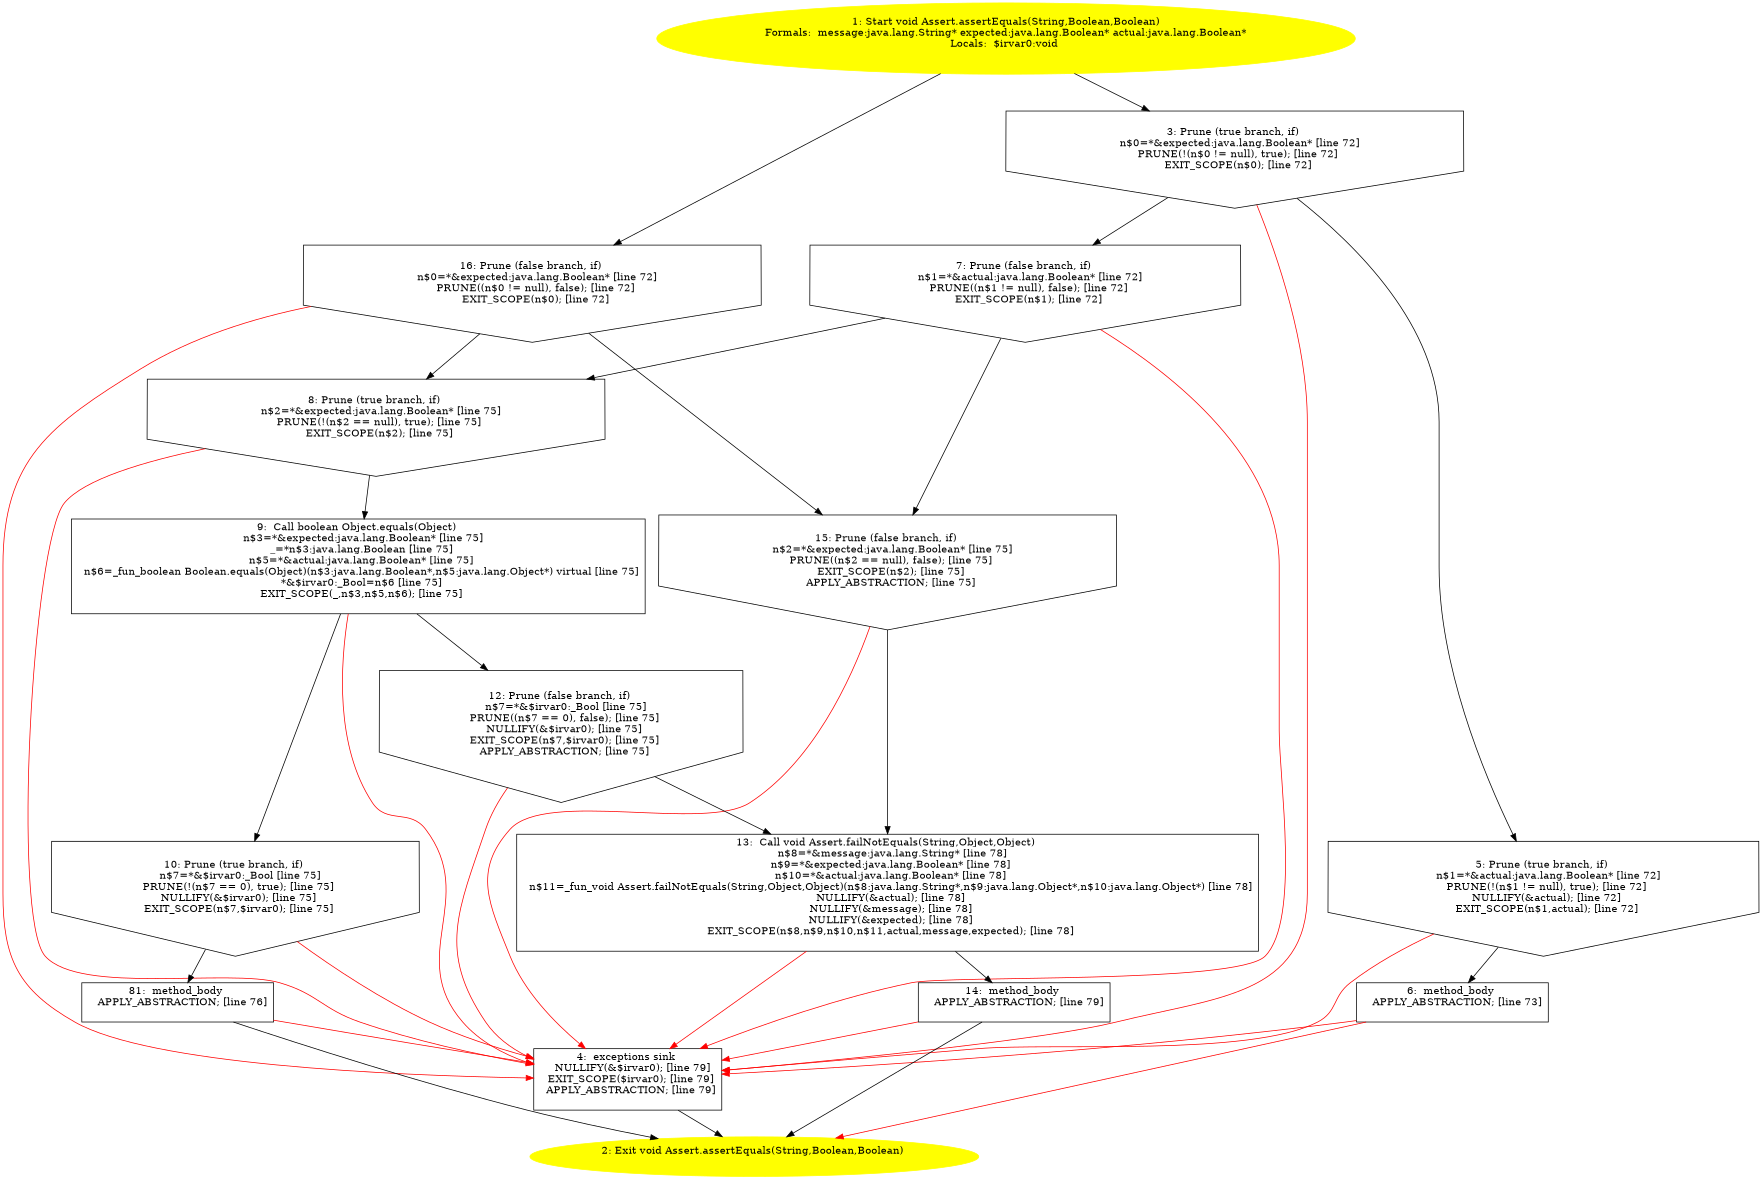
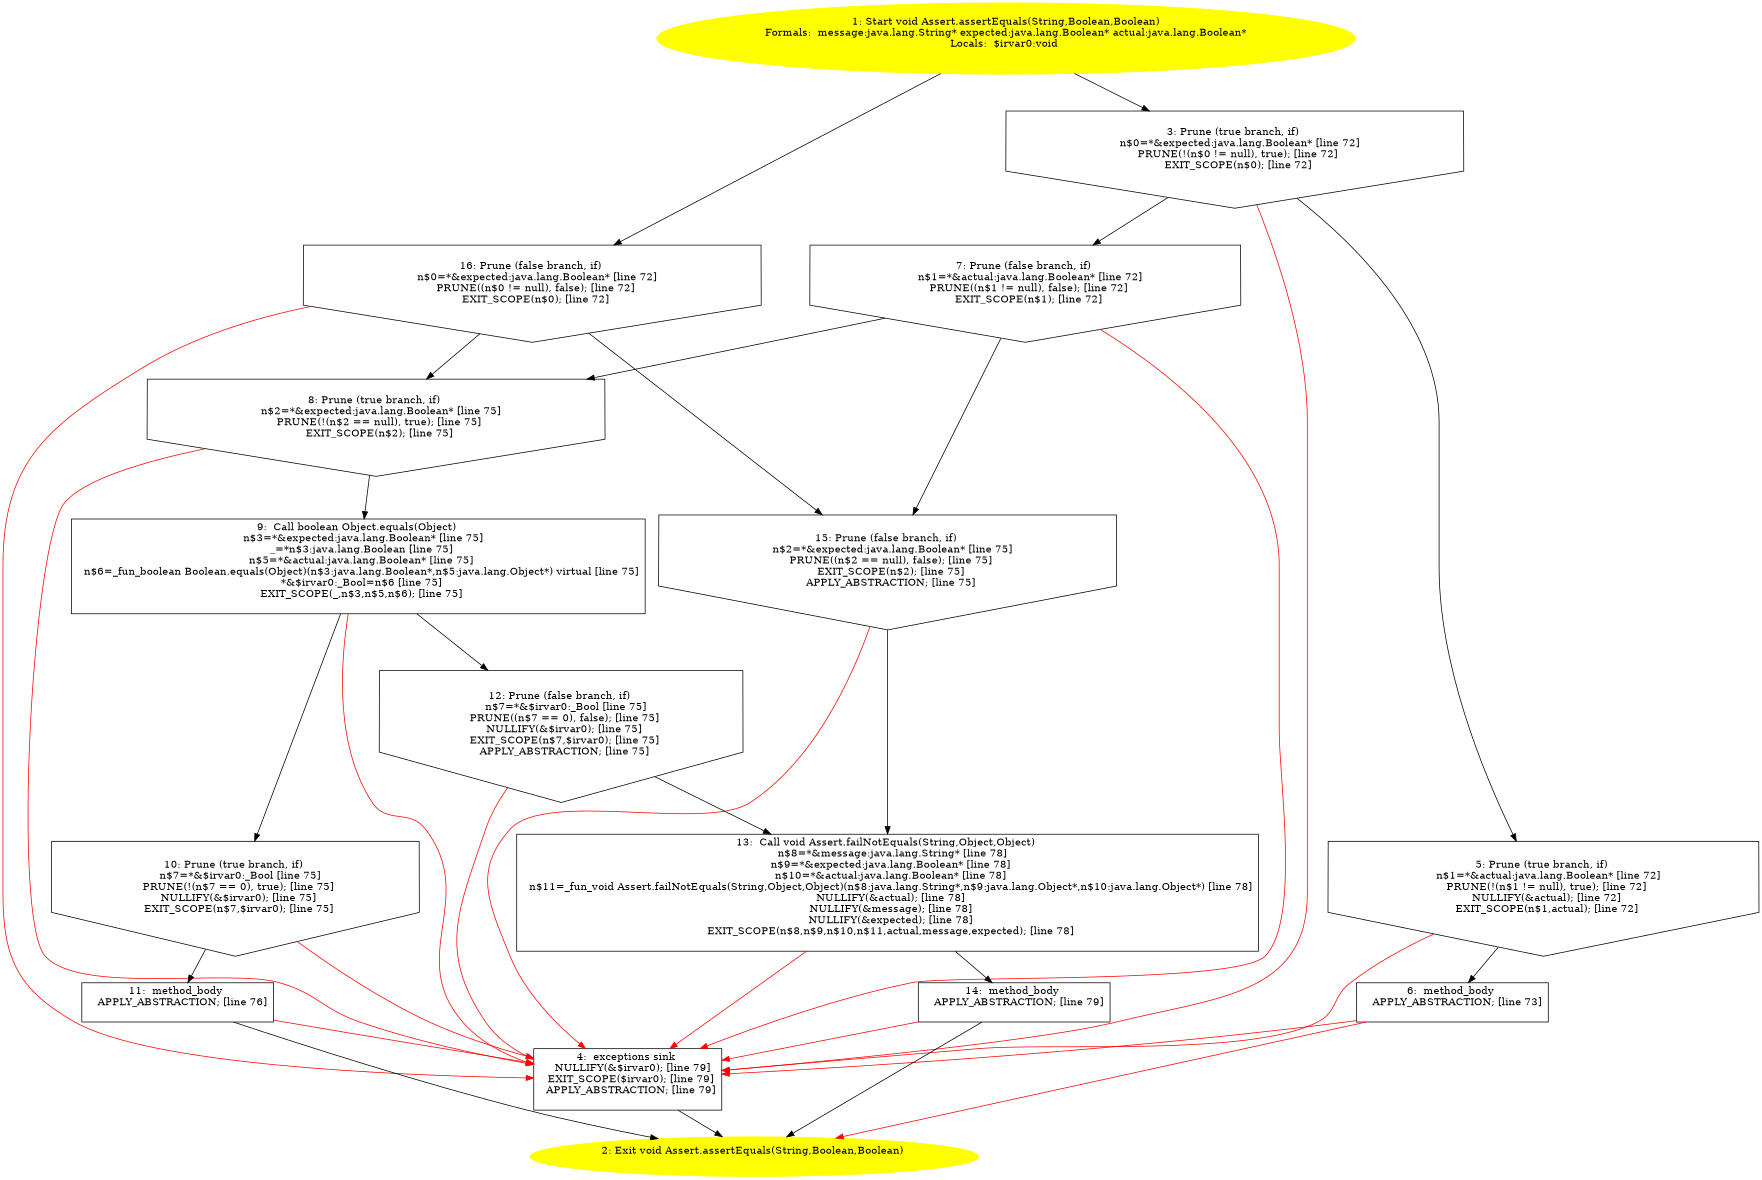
node "81:  method_body APPLY_ABSTRACTION; [line 76]": label "81:  method_body APPLY_ABSTRACTION; [line 76]" -> "11:  method_body APPLY_ABSTRACTION; [line 76]"
